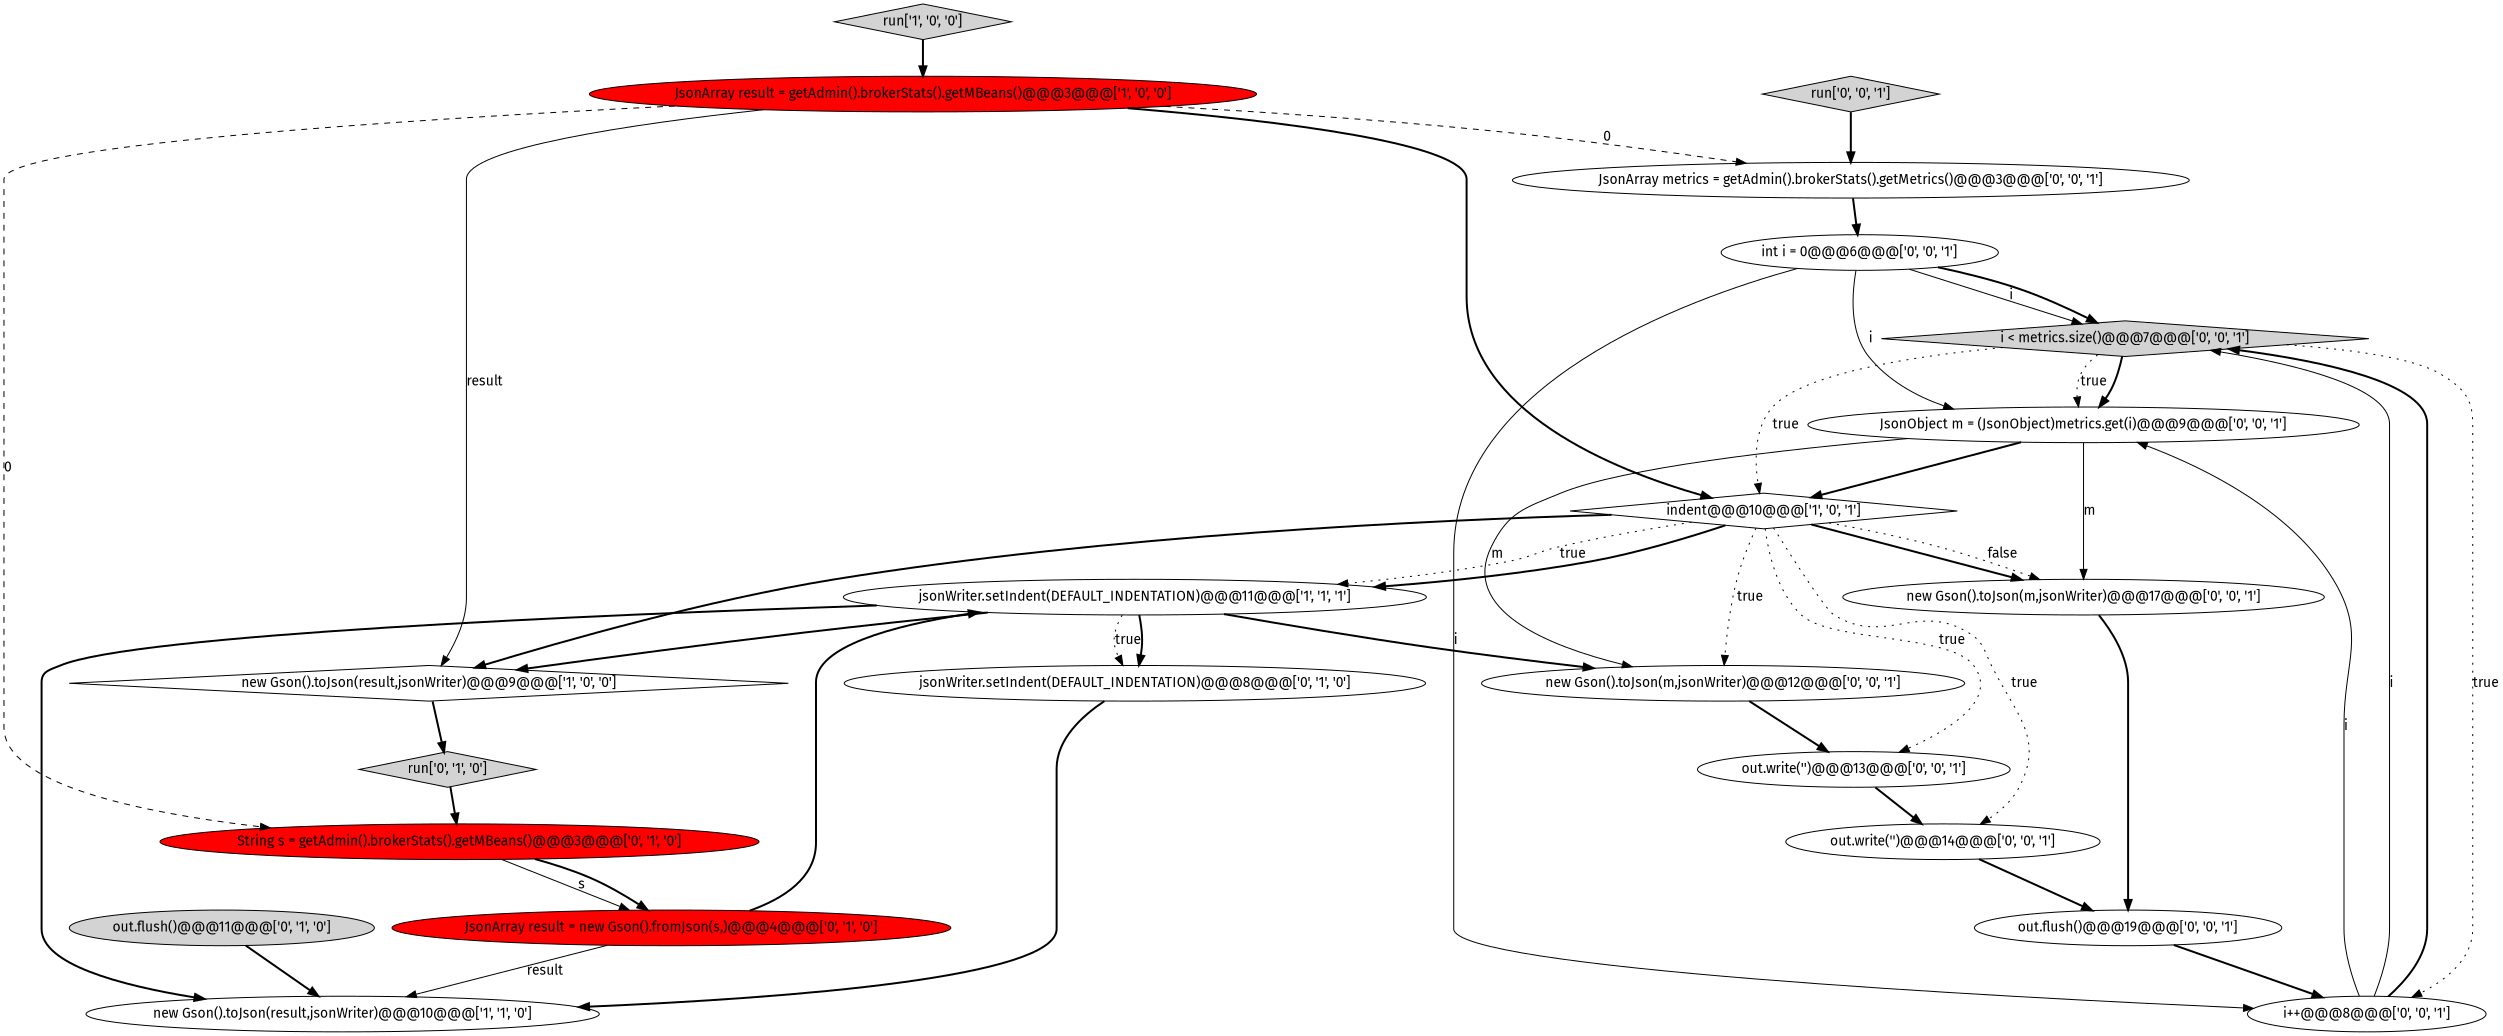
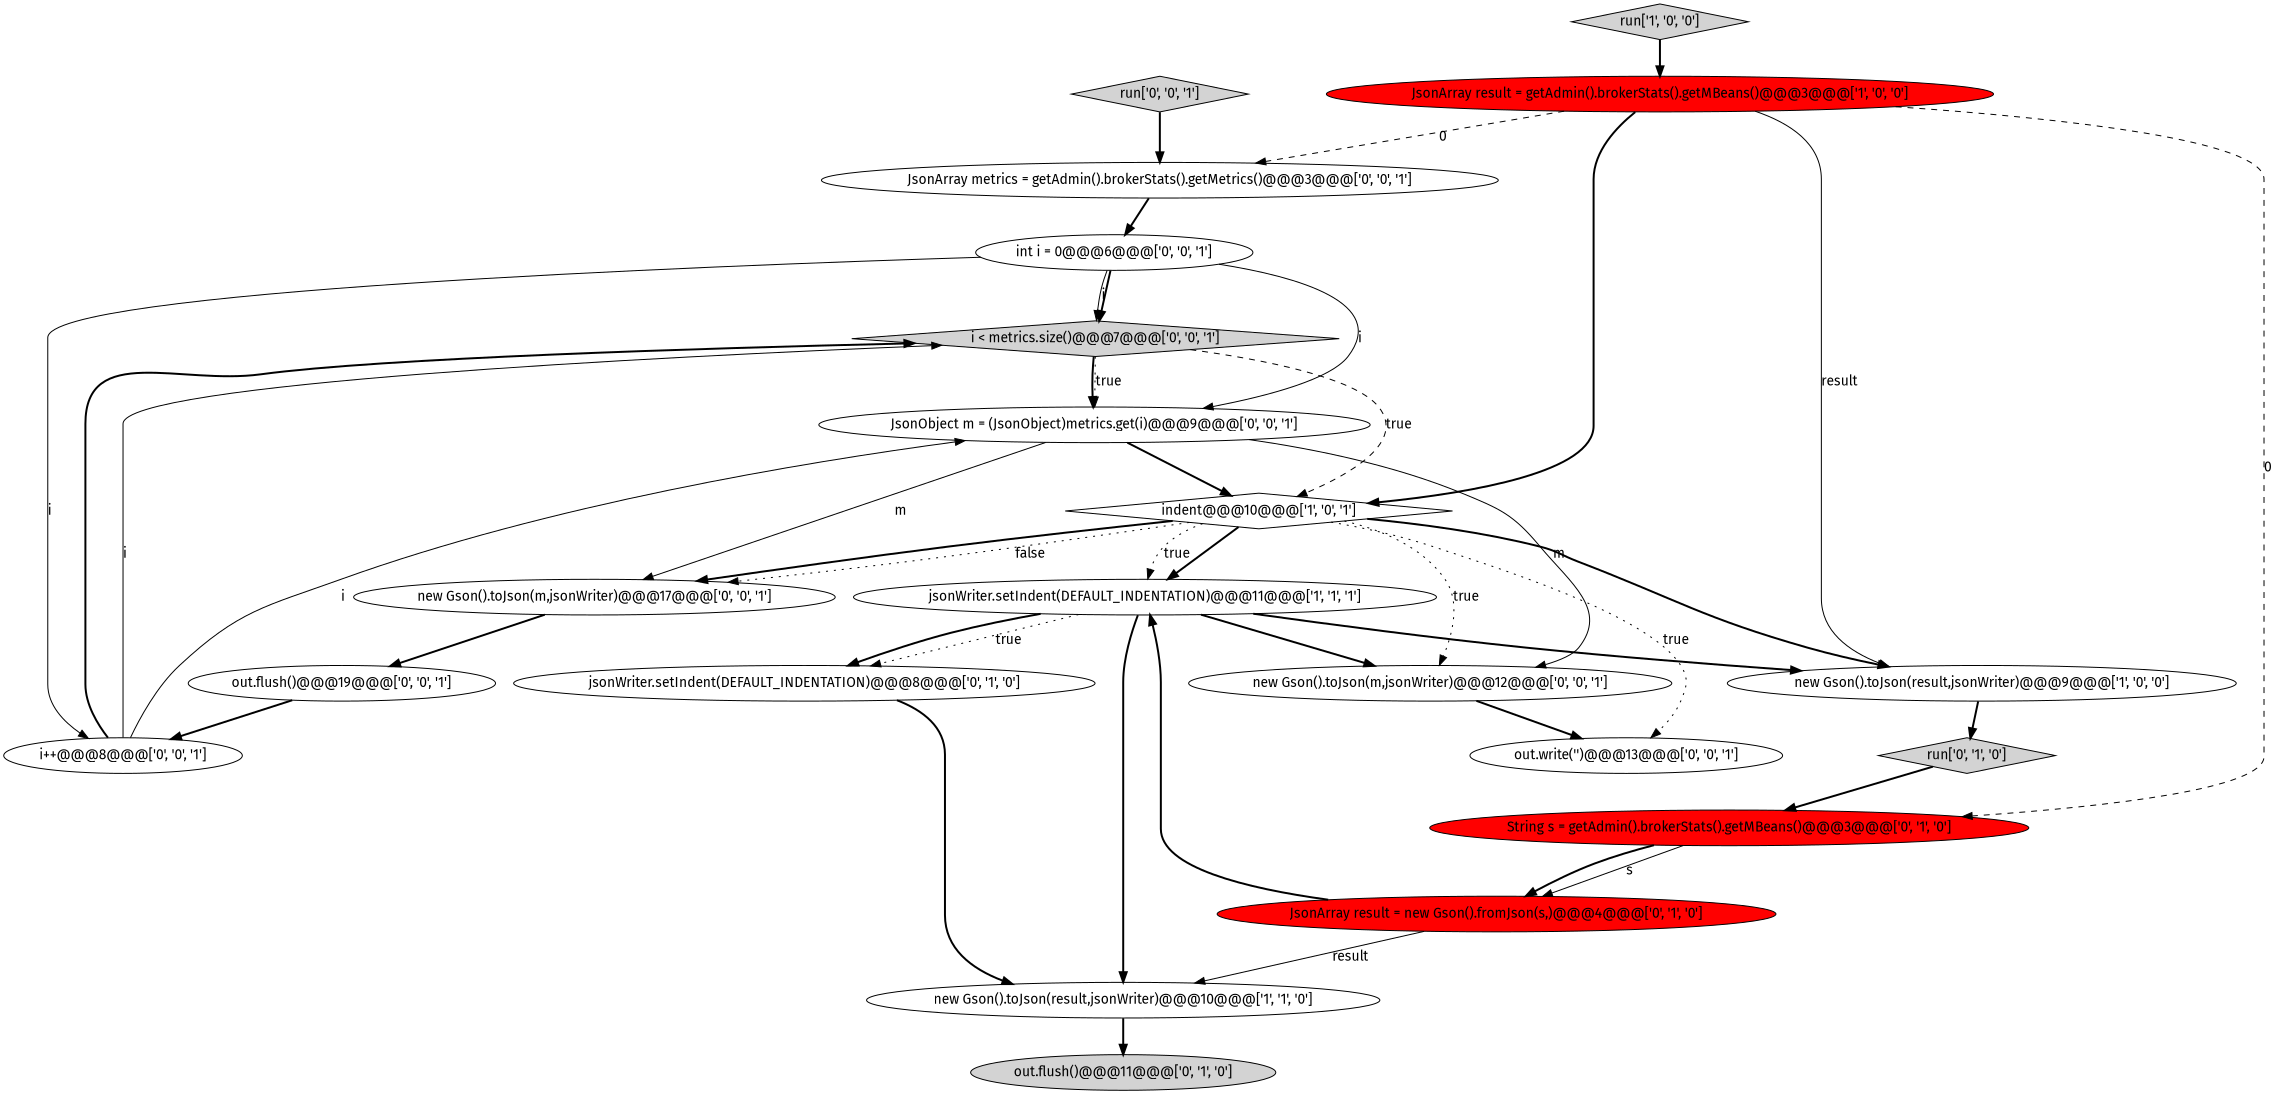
edge "i < metrics.size()@@@7@@@['0', '0', '1']" -> "indent@@@10@@@['1', '0', '1']": style dotted -> dashed
edge "i < metrics.size()@@@7@@@['0', '0', '1']" -> "i++@@@8@@@['0', '0', '1']": removed, label "true"
node "new Gson().toJson(result,jsonWriter)@@@9@@@['1', '0', '0']": shape diamond -> ellipse
node "out.write('')@@@14@@@['0', '0', '1']": removed
edge "out.flush()@@@11@@@['0', '1', '0']" -> "new Gson().toJson(result,jsonWriter)@@@10@@@['1', '1', '0']": reversed
